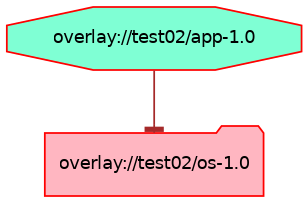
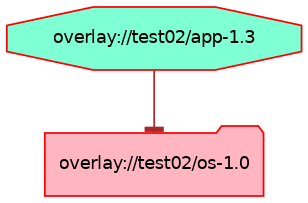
node "overlay://test02/app-1.0": label "overlay://test02/app-1.0" -> "overlay://test02/app-1.3"
